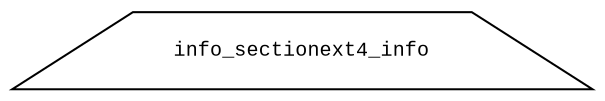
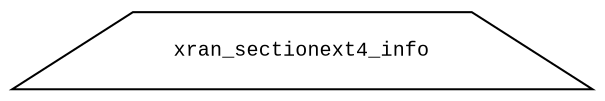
node "info_sectionext4_info": label "info_sectionext4_info" -> "xran_sectionext4_info"
